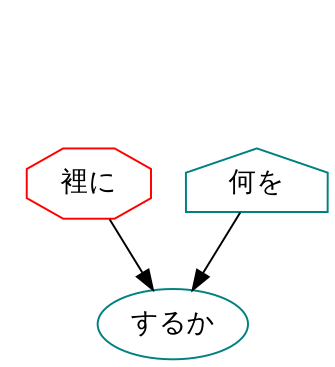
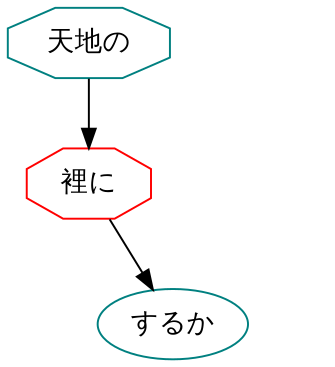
node "天地の": added
node "何を": removed
